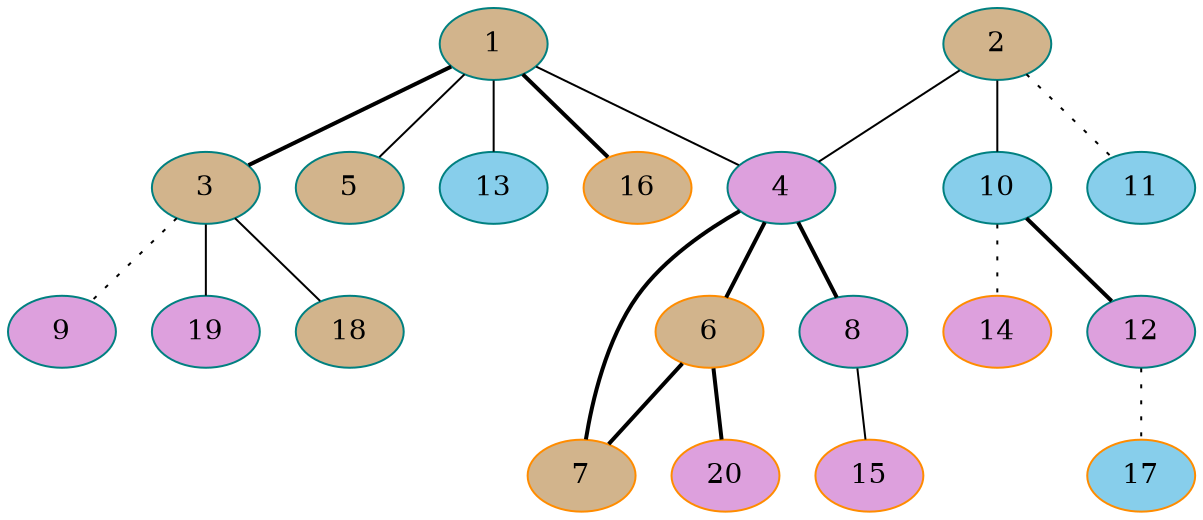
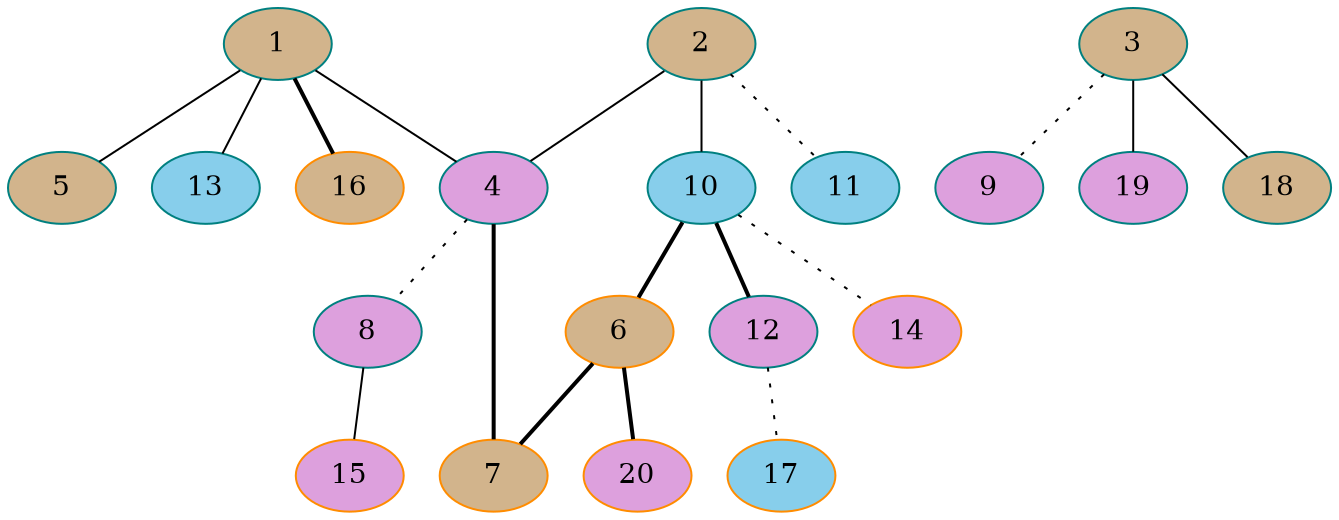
edge "1" -- "3": removed
edge "4" -- "6": now "10" -- "6"
edge "4" -- "8": style bold -> dotted
